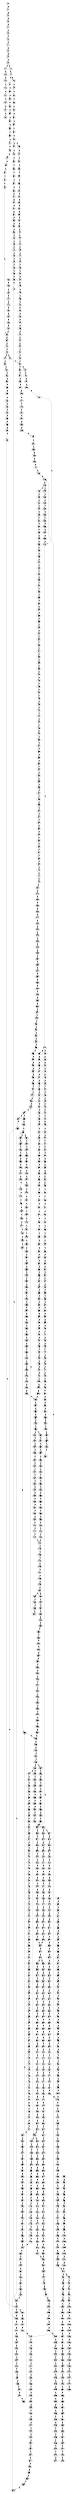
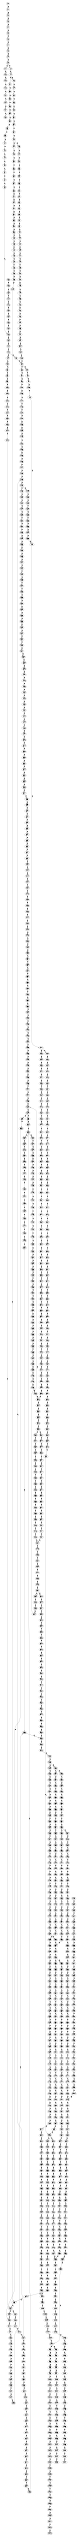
edge "S939" -> "S775": now "S939" -> "S945"
